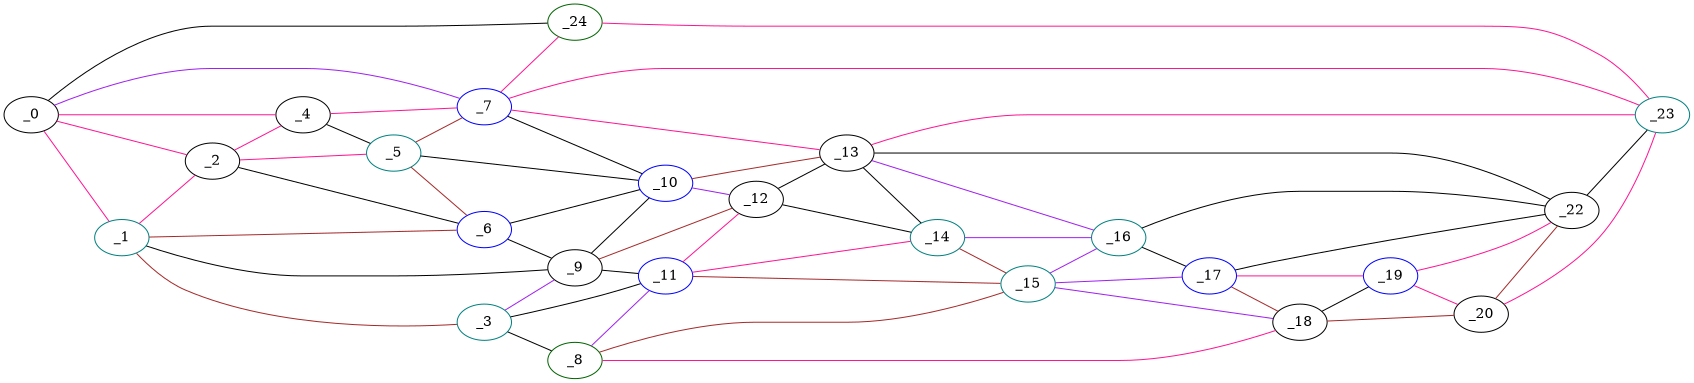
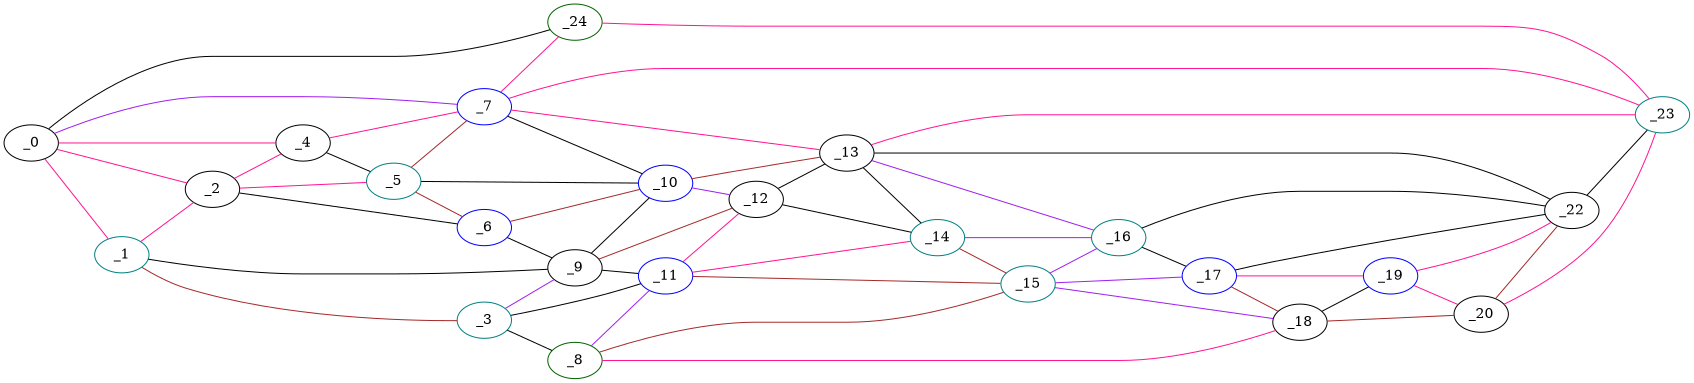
edge "_10" -- "_6": color black -> brown
edge "_6" -- "_1": removed
